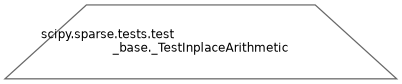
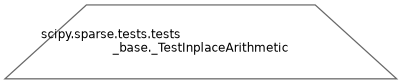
node "scipy.sparse.tests.test _base._TestInplaceArithmetic": label "scipy.sparse.tests.test _base._TestInplaceArithmetic" -> "scipy.sparse.tests.tests _base._TestInplaceArithmetic"
